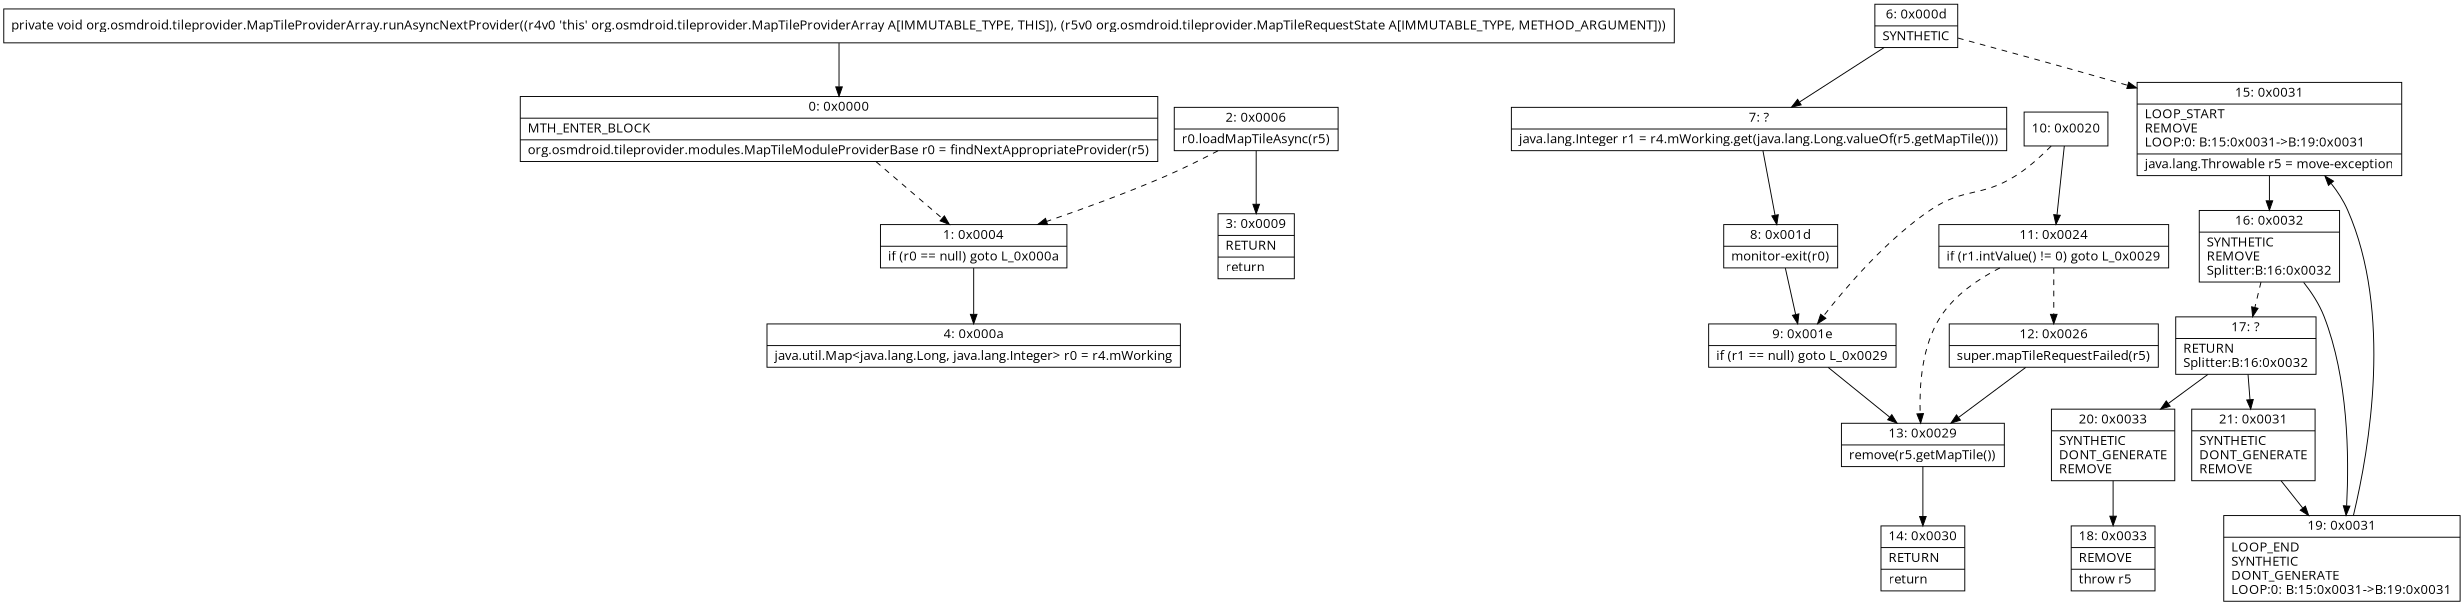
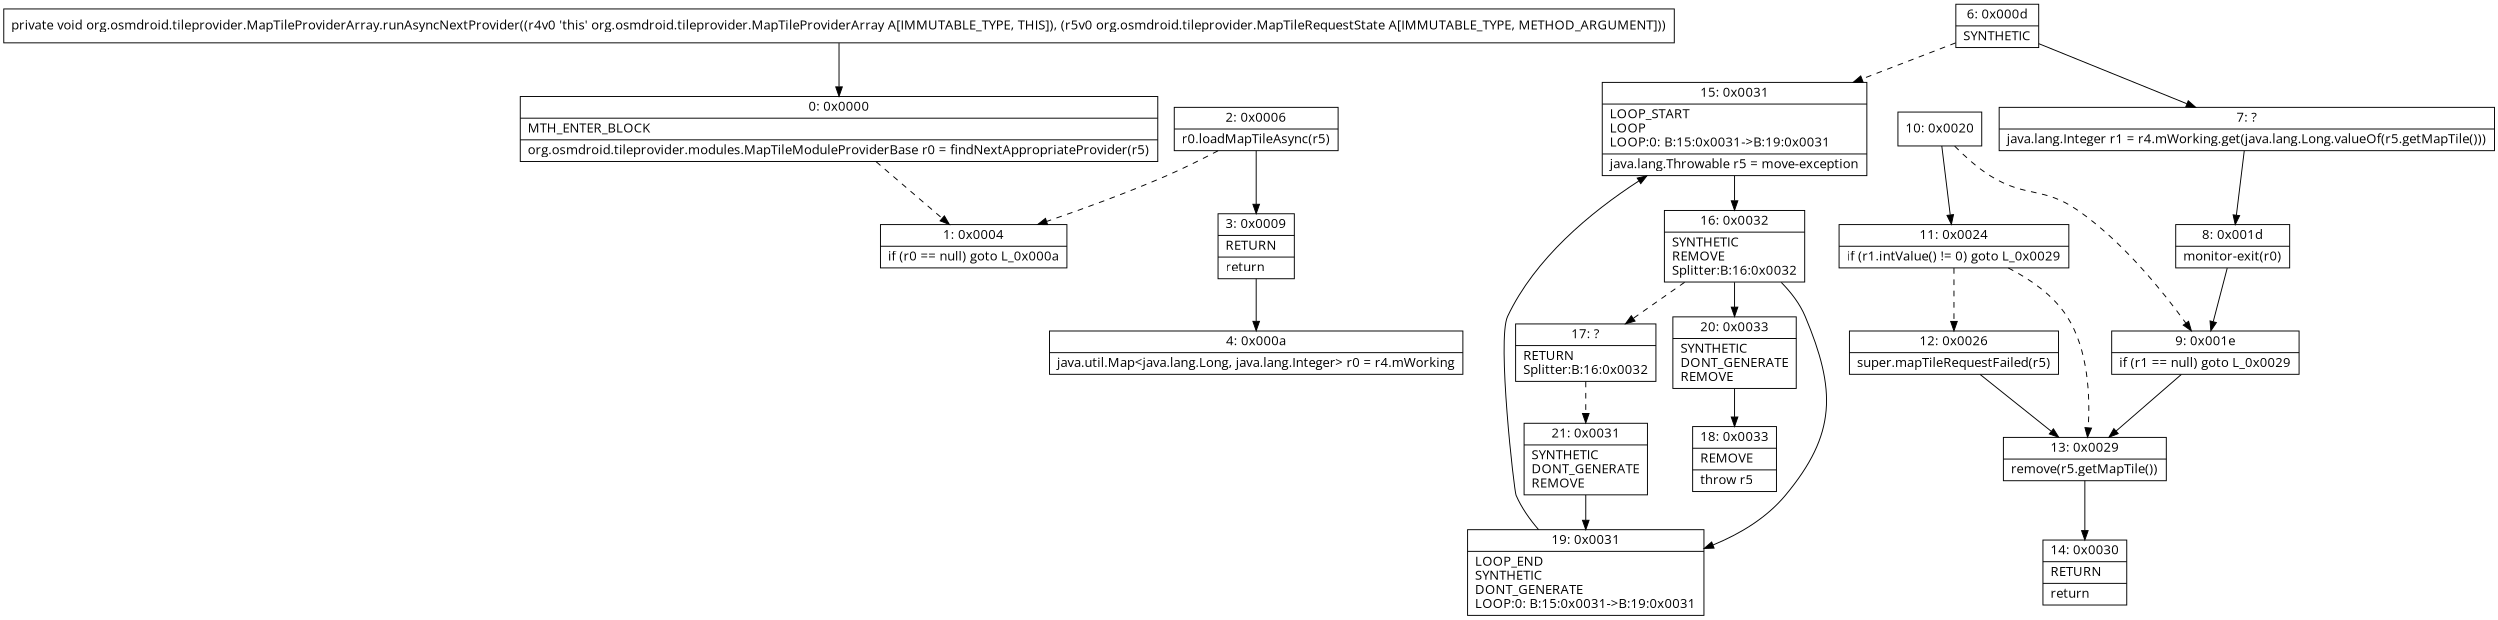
node "15: 0x0031": text "REMOVE" -> "LOOP"
edge "1: 0x0004" -> "4: 0x000a": now "3: 0x0009" -> "4: 0x000a"
edge "17: ?" -> "21: 0x0031": style solid -> dashed
edge "17: ?" -> "20: 0x0033": now "16: 0x0032" -> "20: 0x0033"
